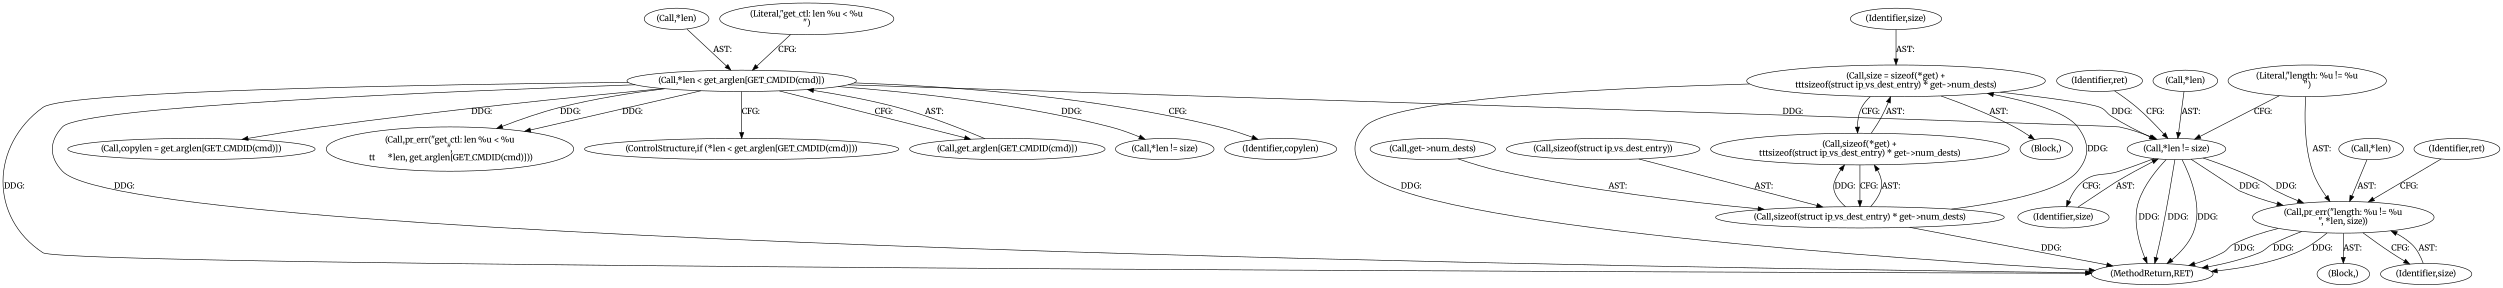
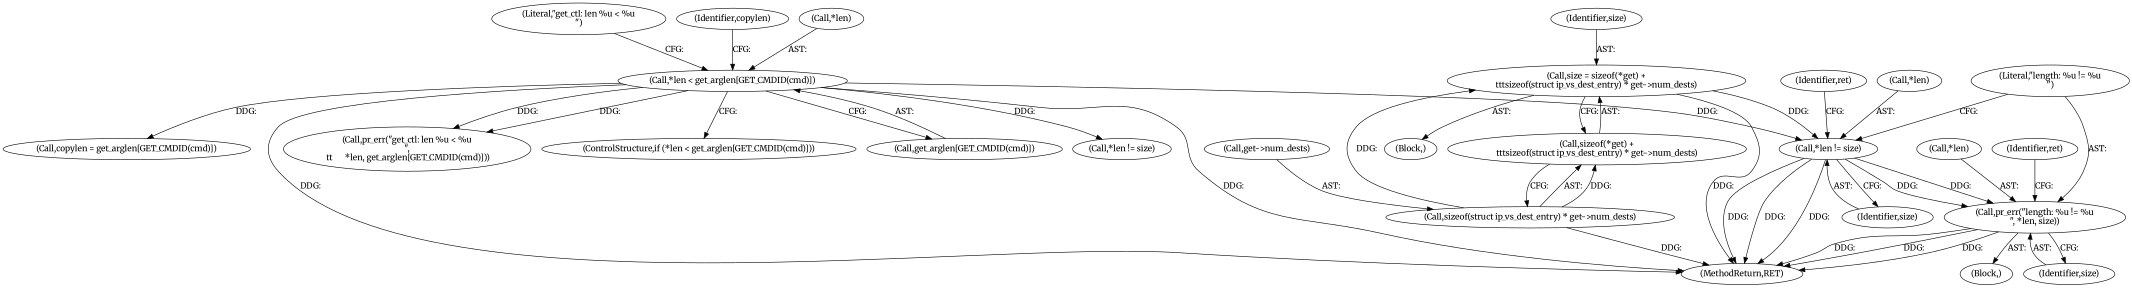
edge "(Call,*len < get_arglen[GET_CMDID(cmd)])" -> "(Identifier,copylen)": reversed
node "(Call,sizeof(struct ip_vs_dest_entry))": removed
